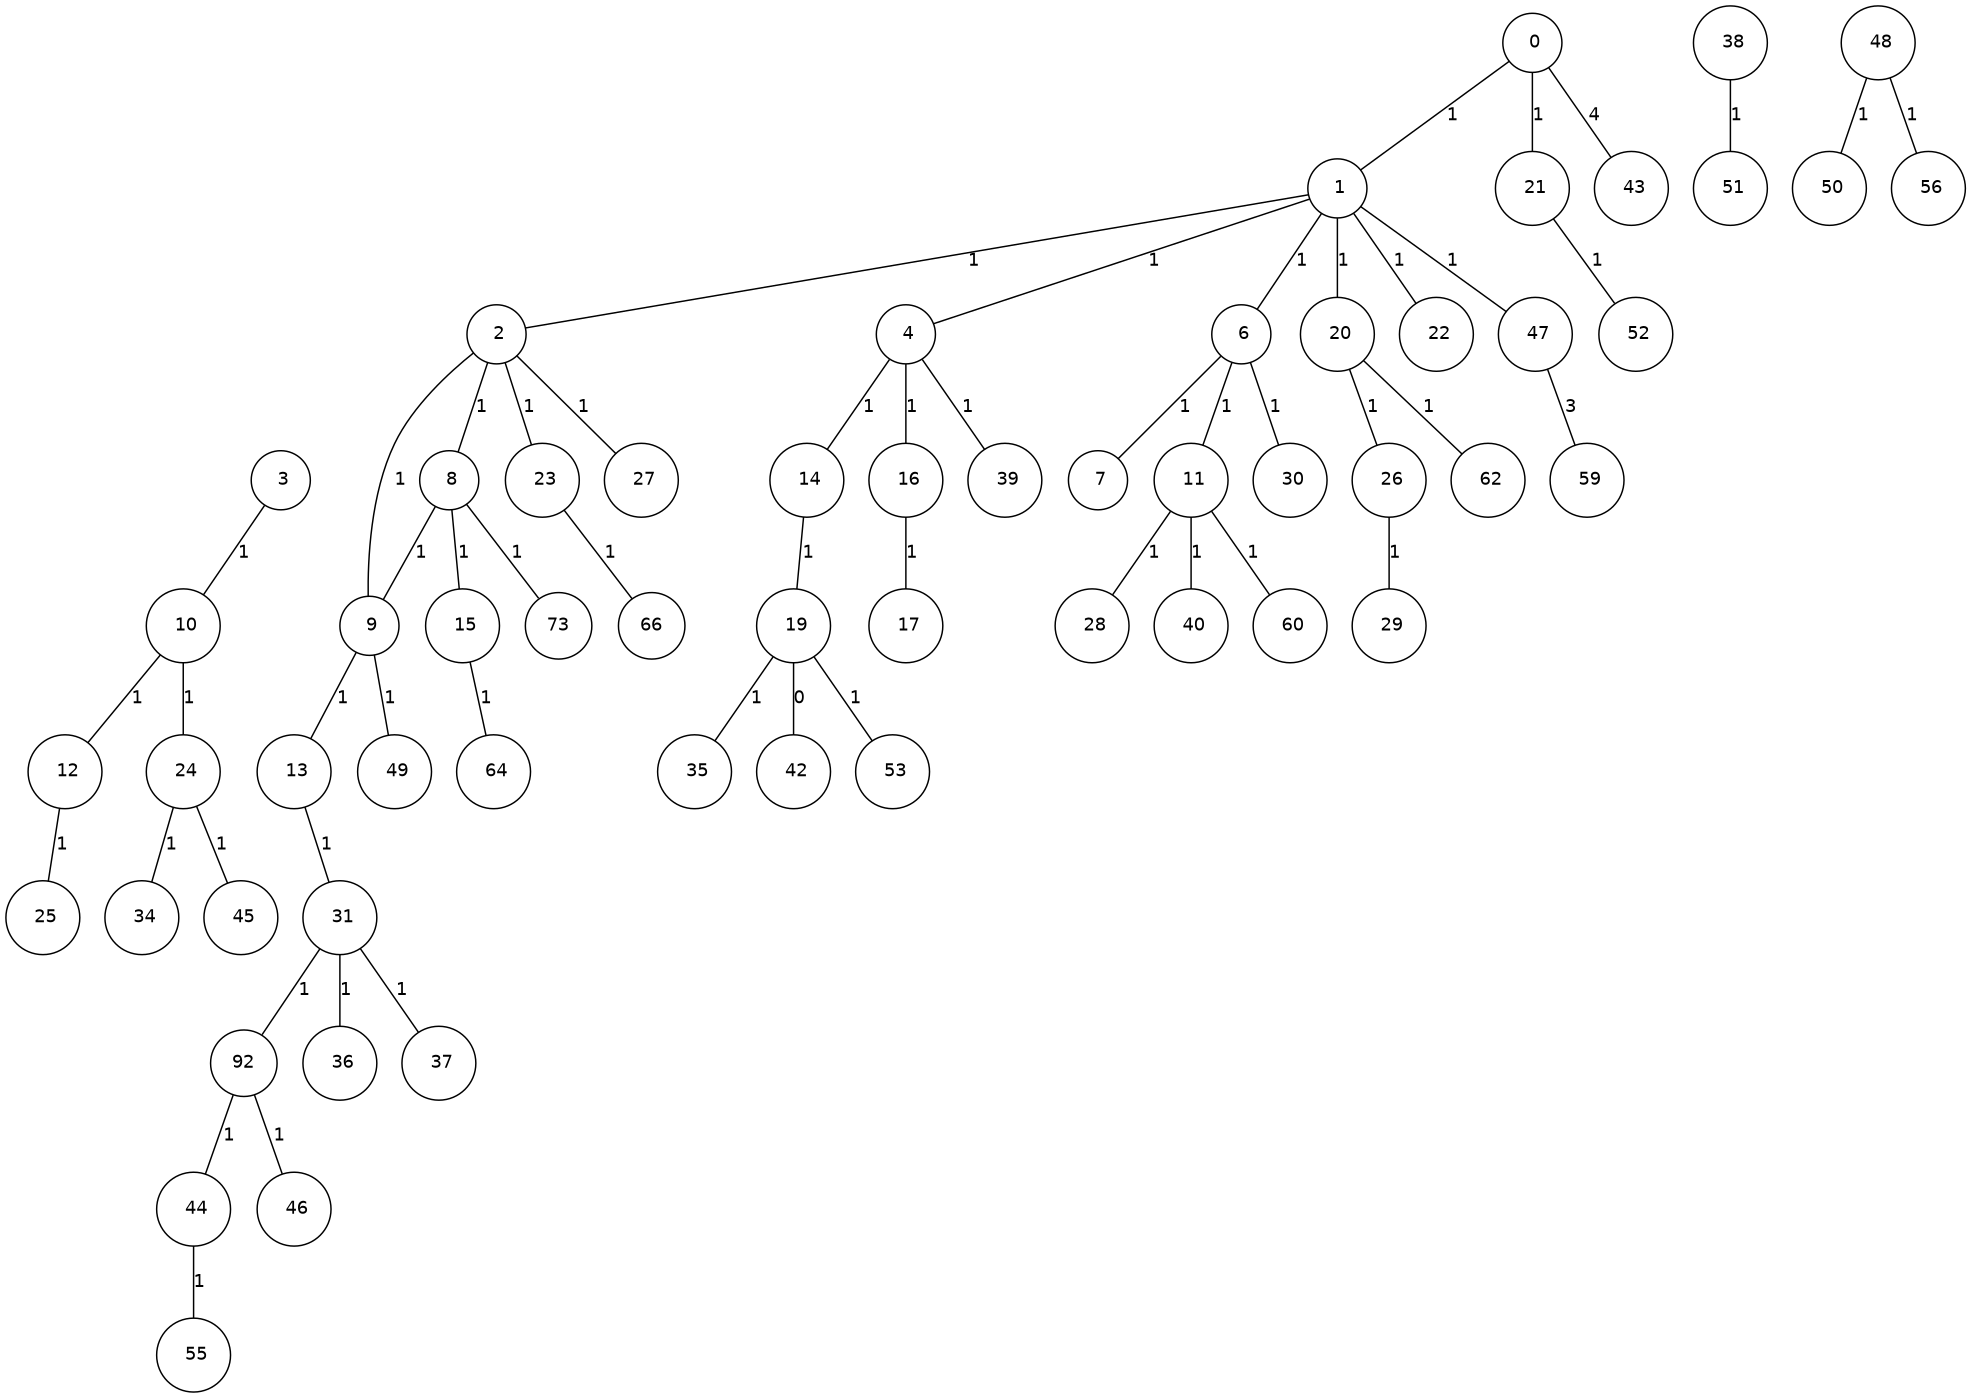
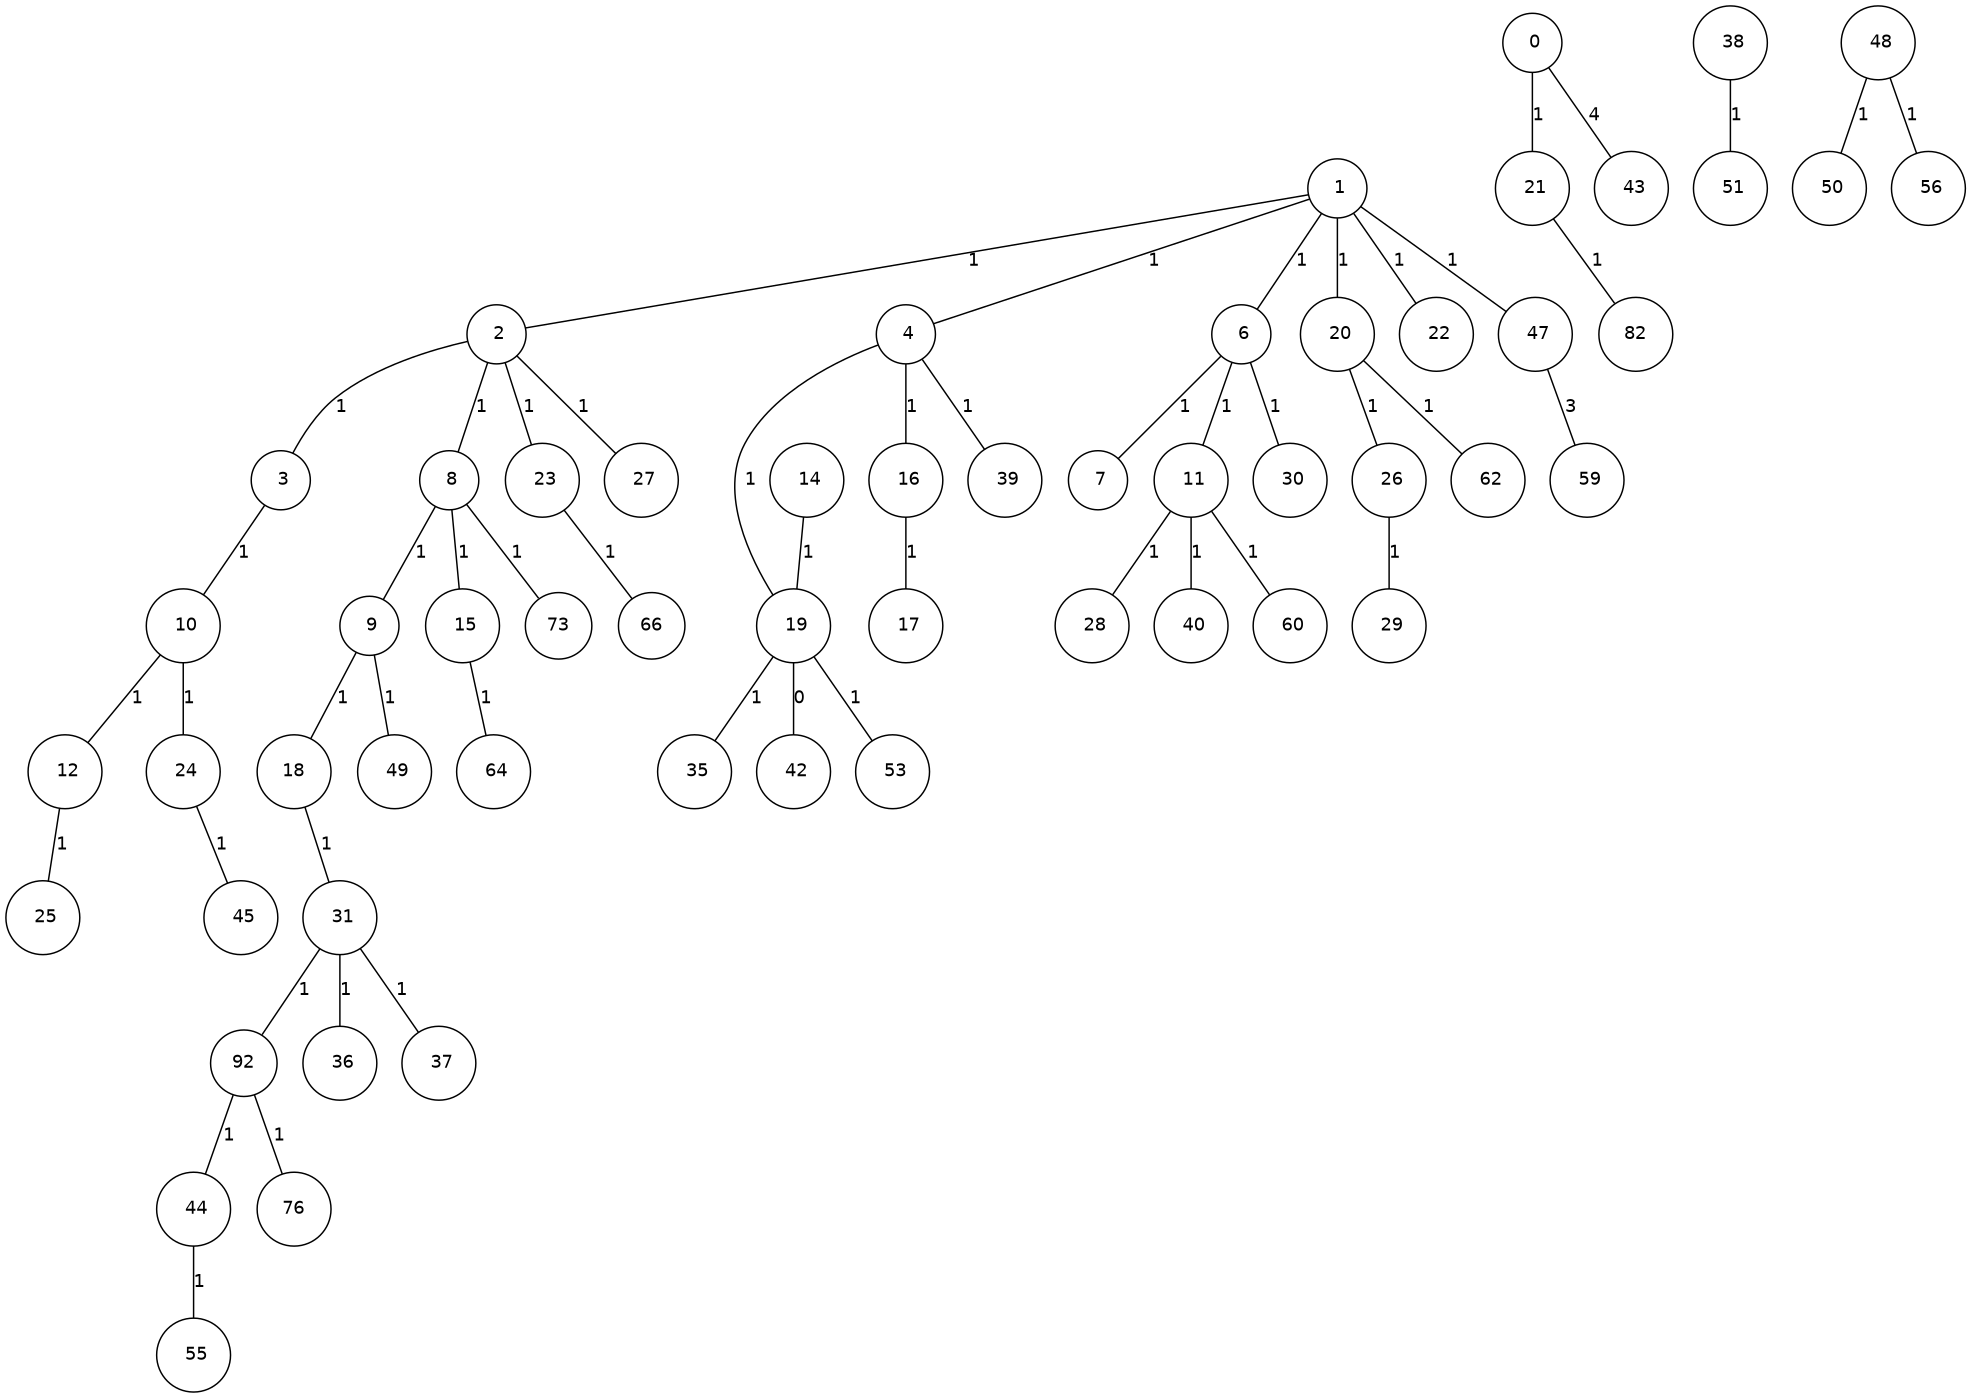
edge "0" -- "1": removed, label "1"
node "52": label "52" -> "82"
edge "4" -- "14": now "4" -- "19"
edge "2" -- "9": now "2" -- "3"
node "13": label "13" -> "18"
node "34": removed
node "46": label "46" -> "76"
